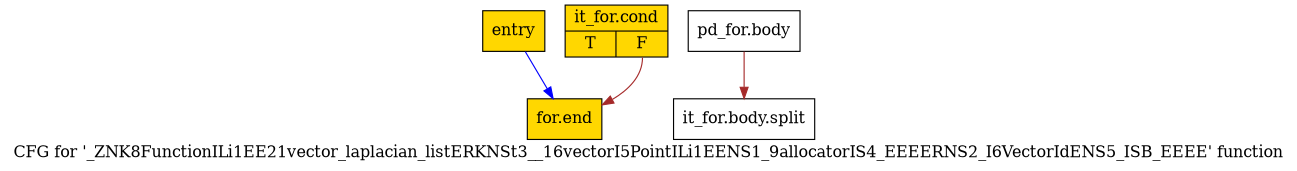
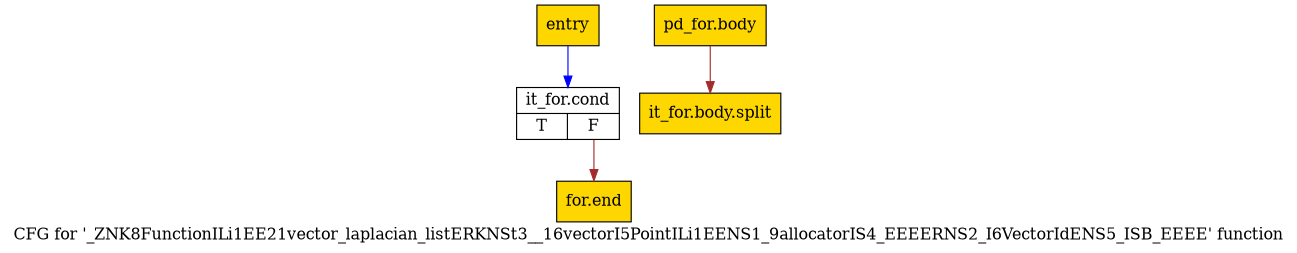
node "it_for.cond": fillcolor gold -> white
node "pd_for.body": fillcolor white -> gold
edge "entry" -> "for.end": now "entry" -> "it_for.cond"
node "it_for.body.split": fillcolor white -> gold
